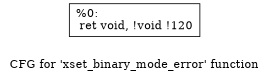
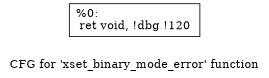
node "%0:": text "ret void, !void !120" -> "ret void, !dbg !120"
